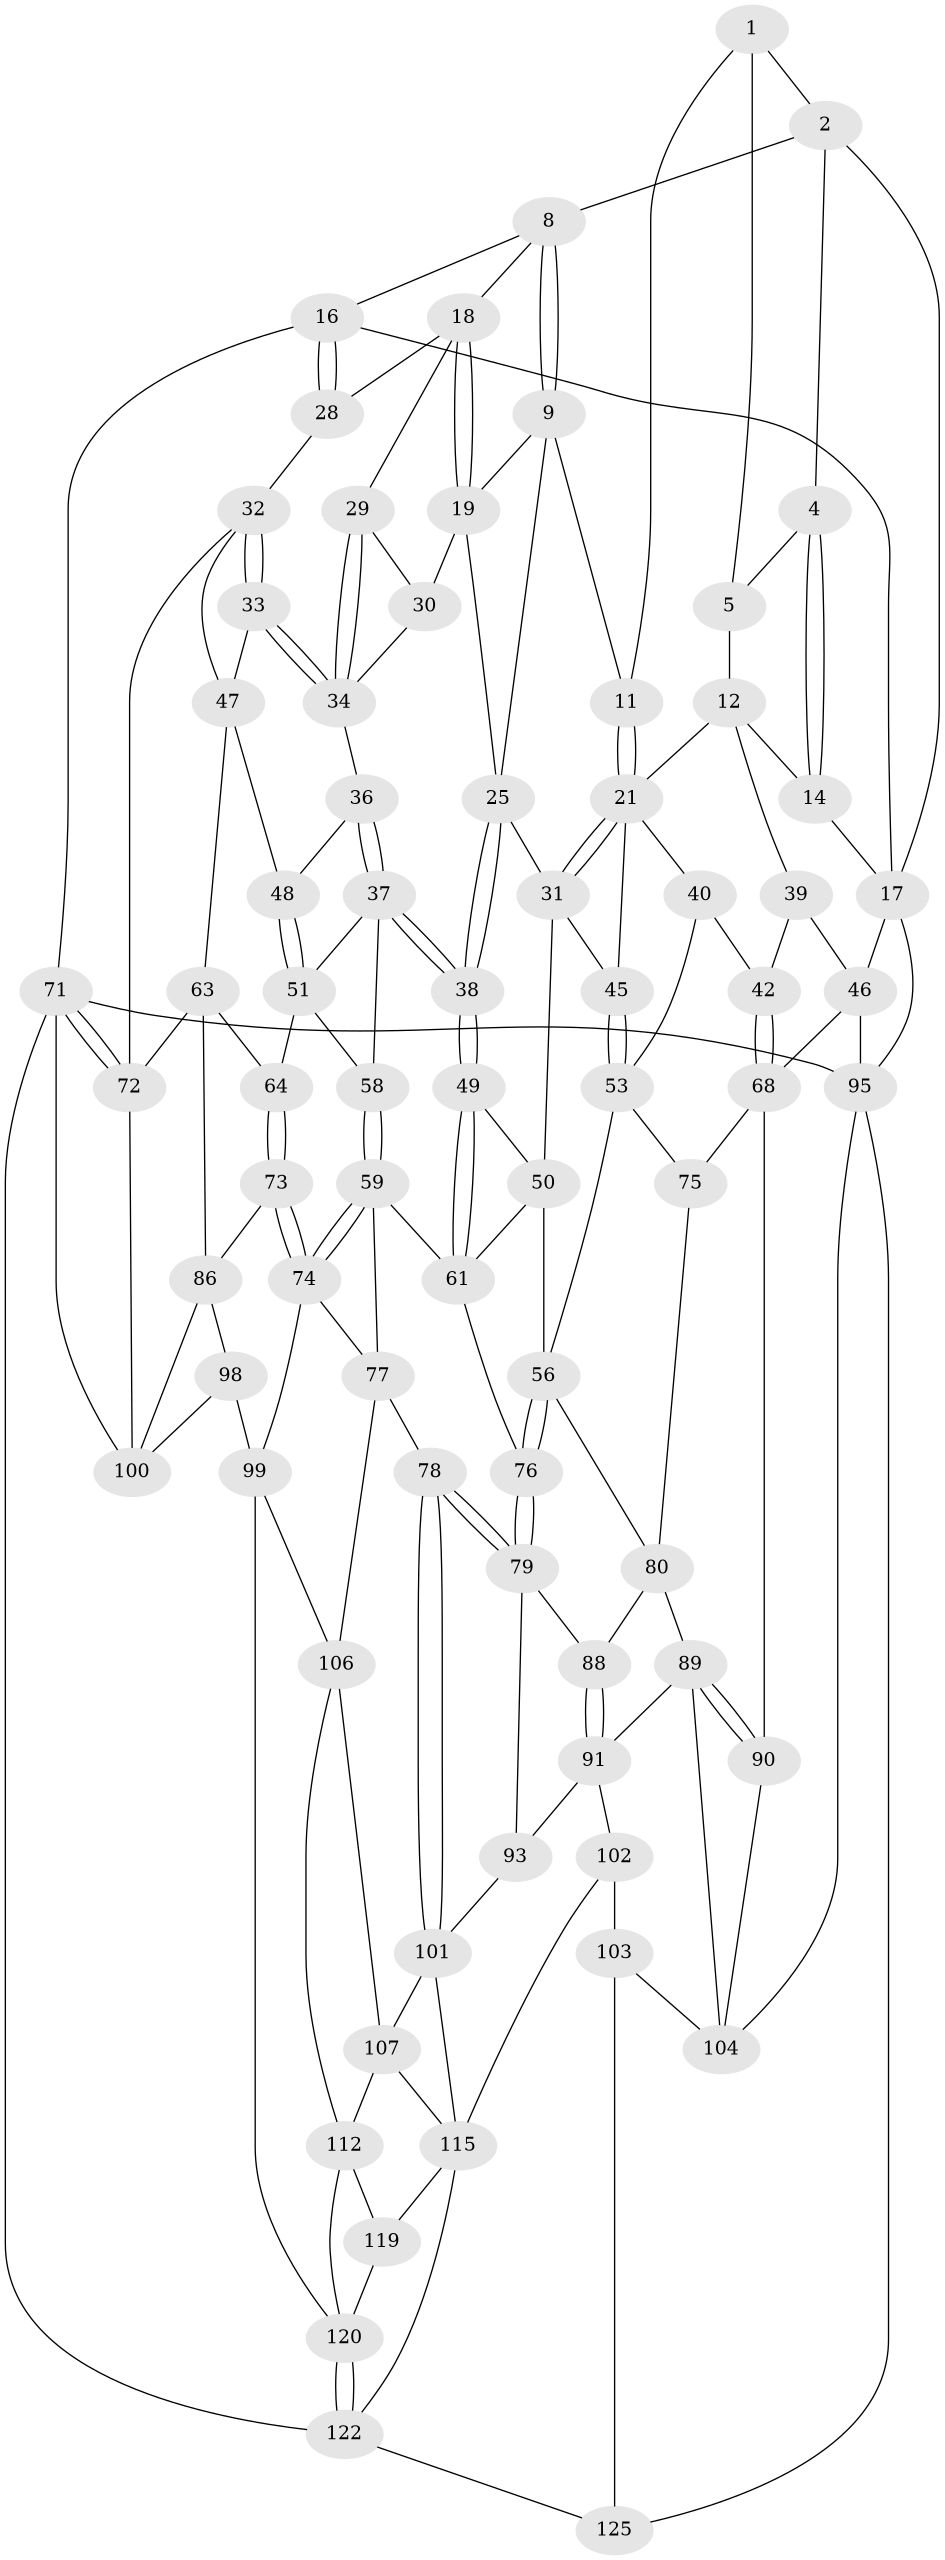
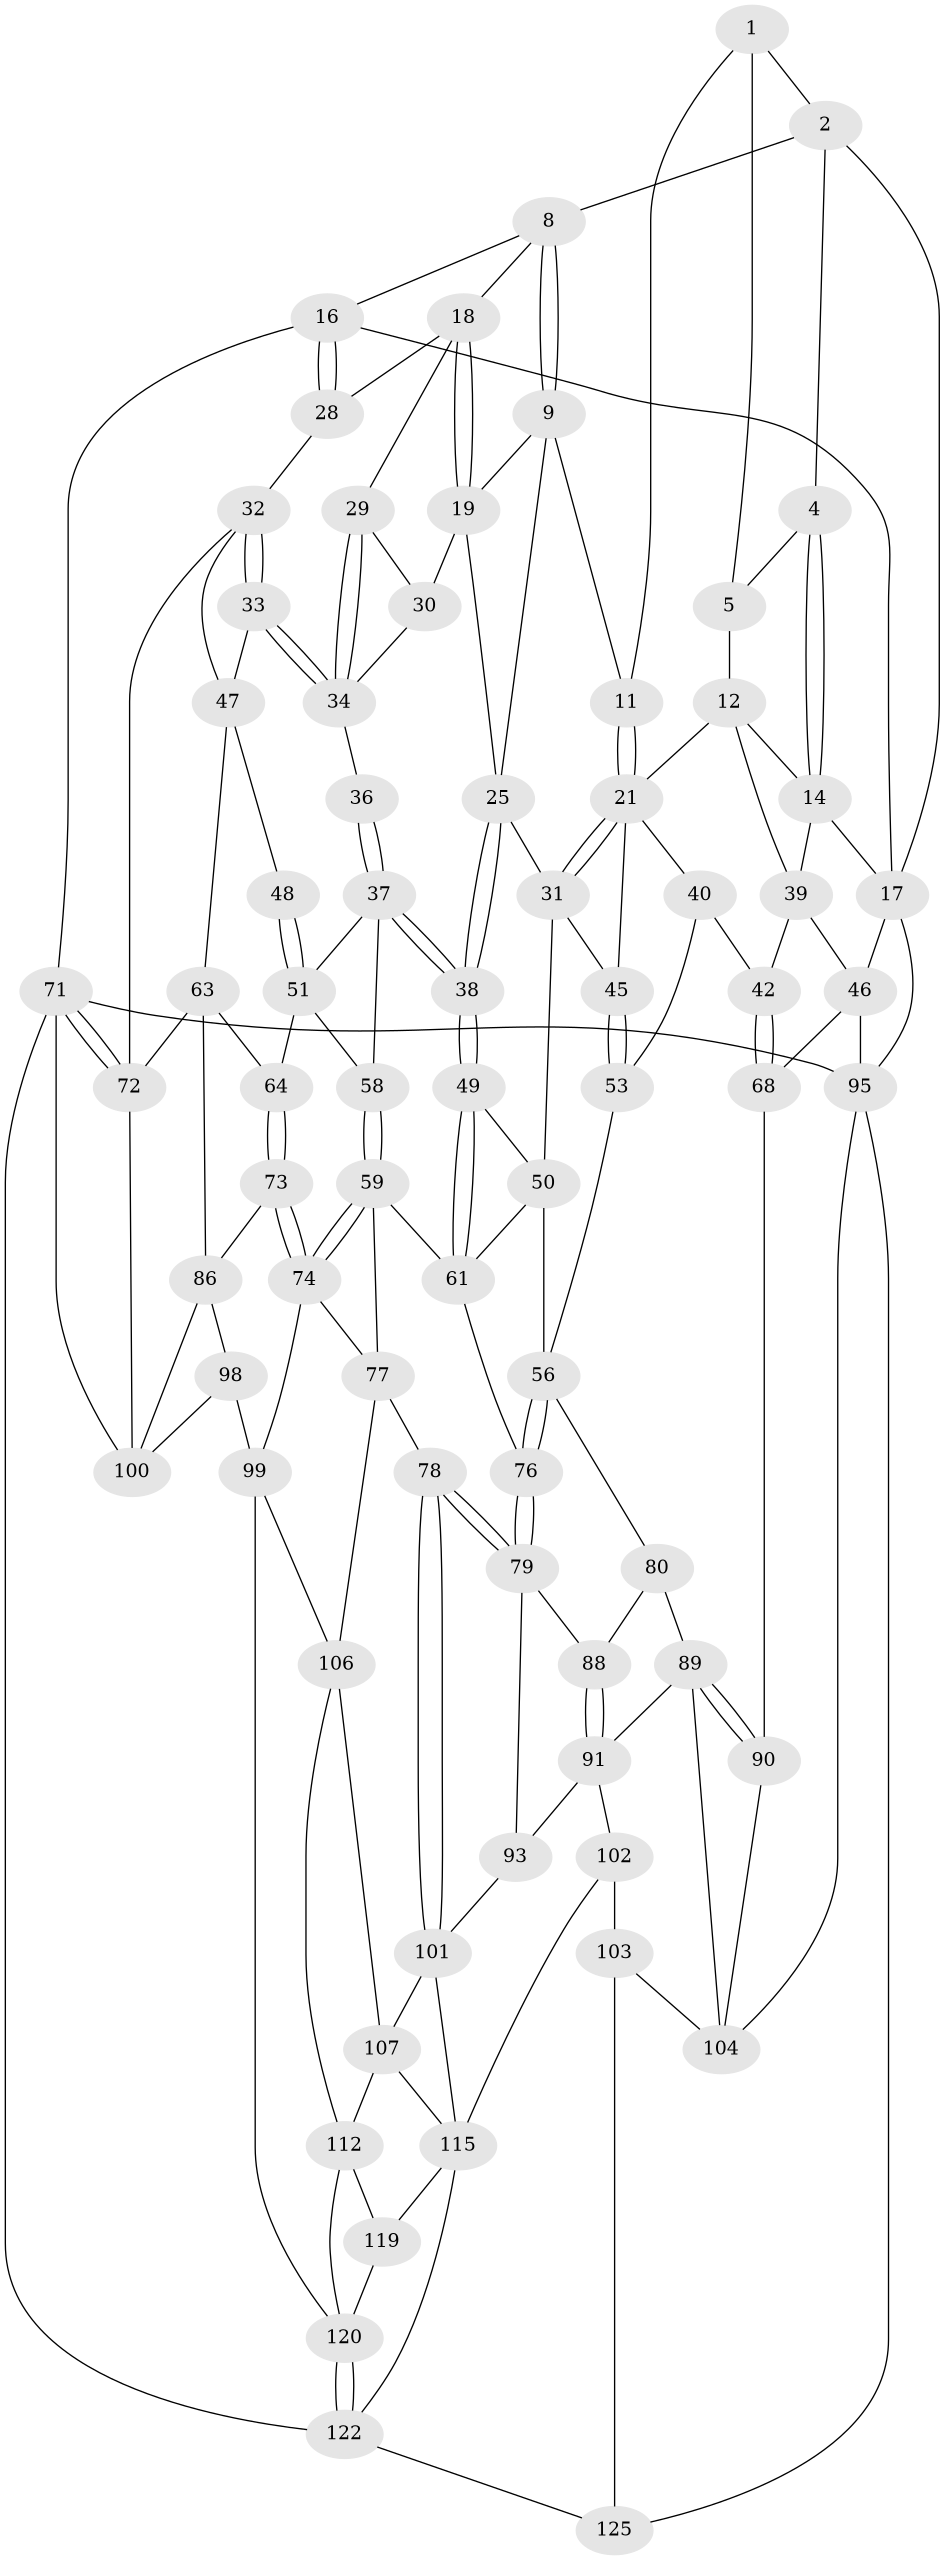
edge "36" -- "48": removed
edge "14" -- "39": added
node "75": removed
